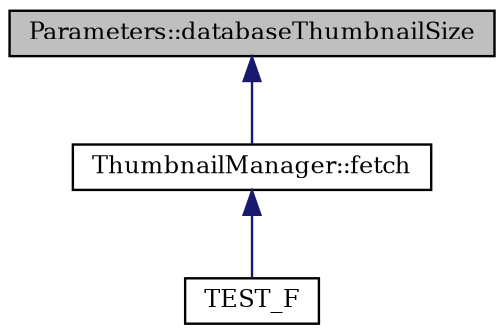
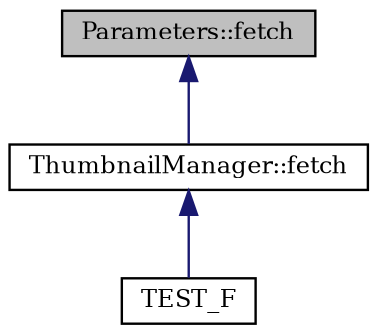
node "Parameters::databaseThumbnailSize": label "Parameters::databaseThumbnailSize" -> "Parameters::fetch"
